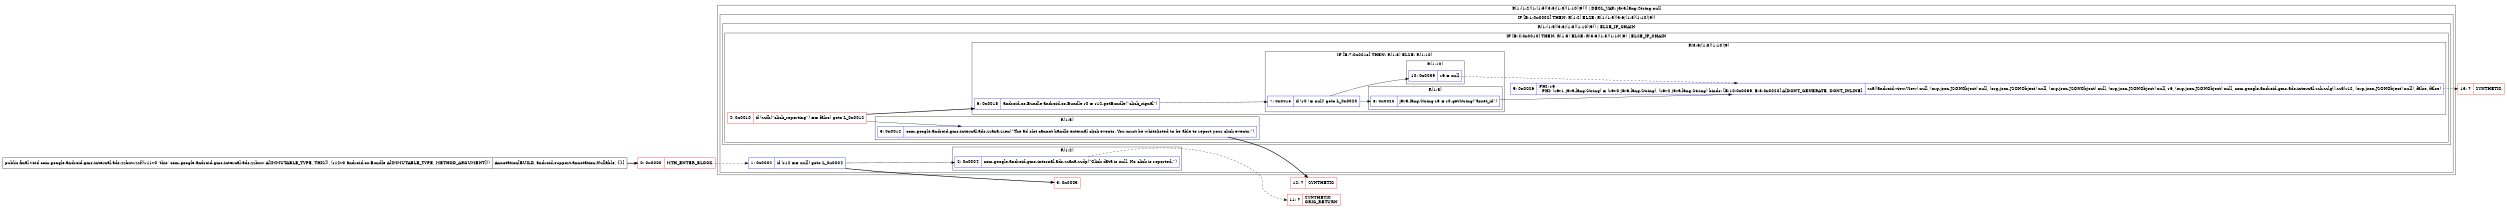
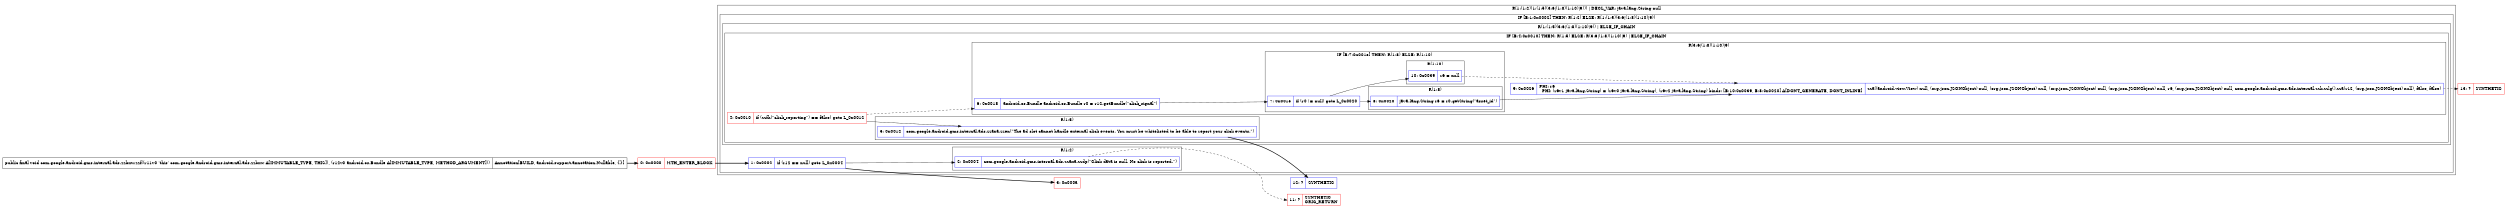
edge "4: 0x0010" -> "6: 0x0018": style bold -> dashed
edge "0: 0x0000" -> "1: 0x0002": style dashed -> bold
node "12: ?": color red -> blue
